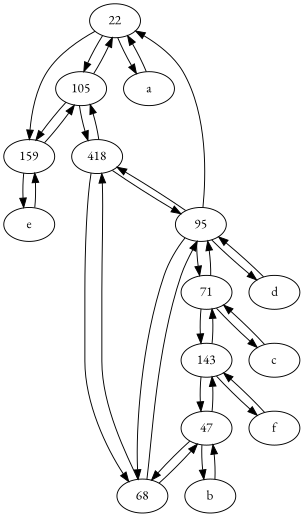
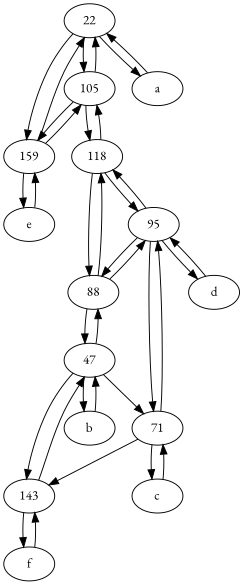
edge "95" -> "22": now "159" -> "22"
node "418": label "418" -> "118"
edge "143" -> "71": now "47" -> "71"
node "68": label "68" -> "88"
